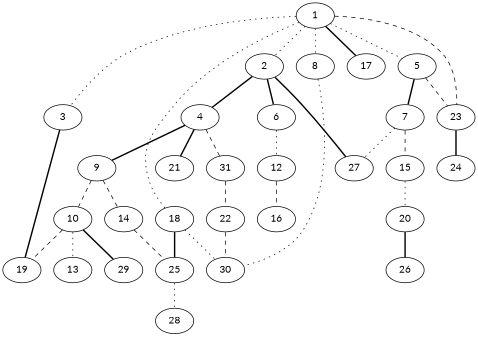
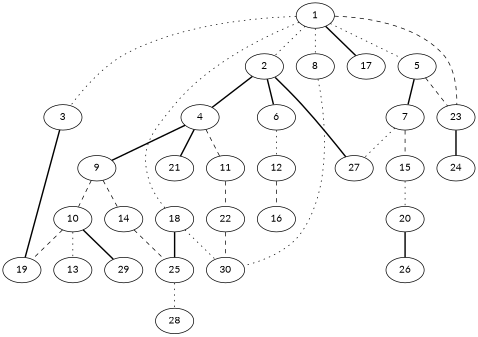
node "31": label "31" -> "11"
